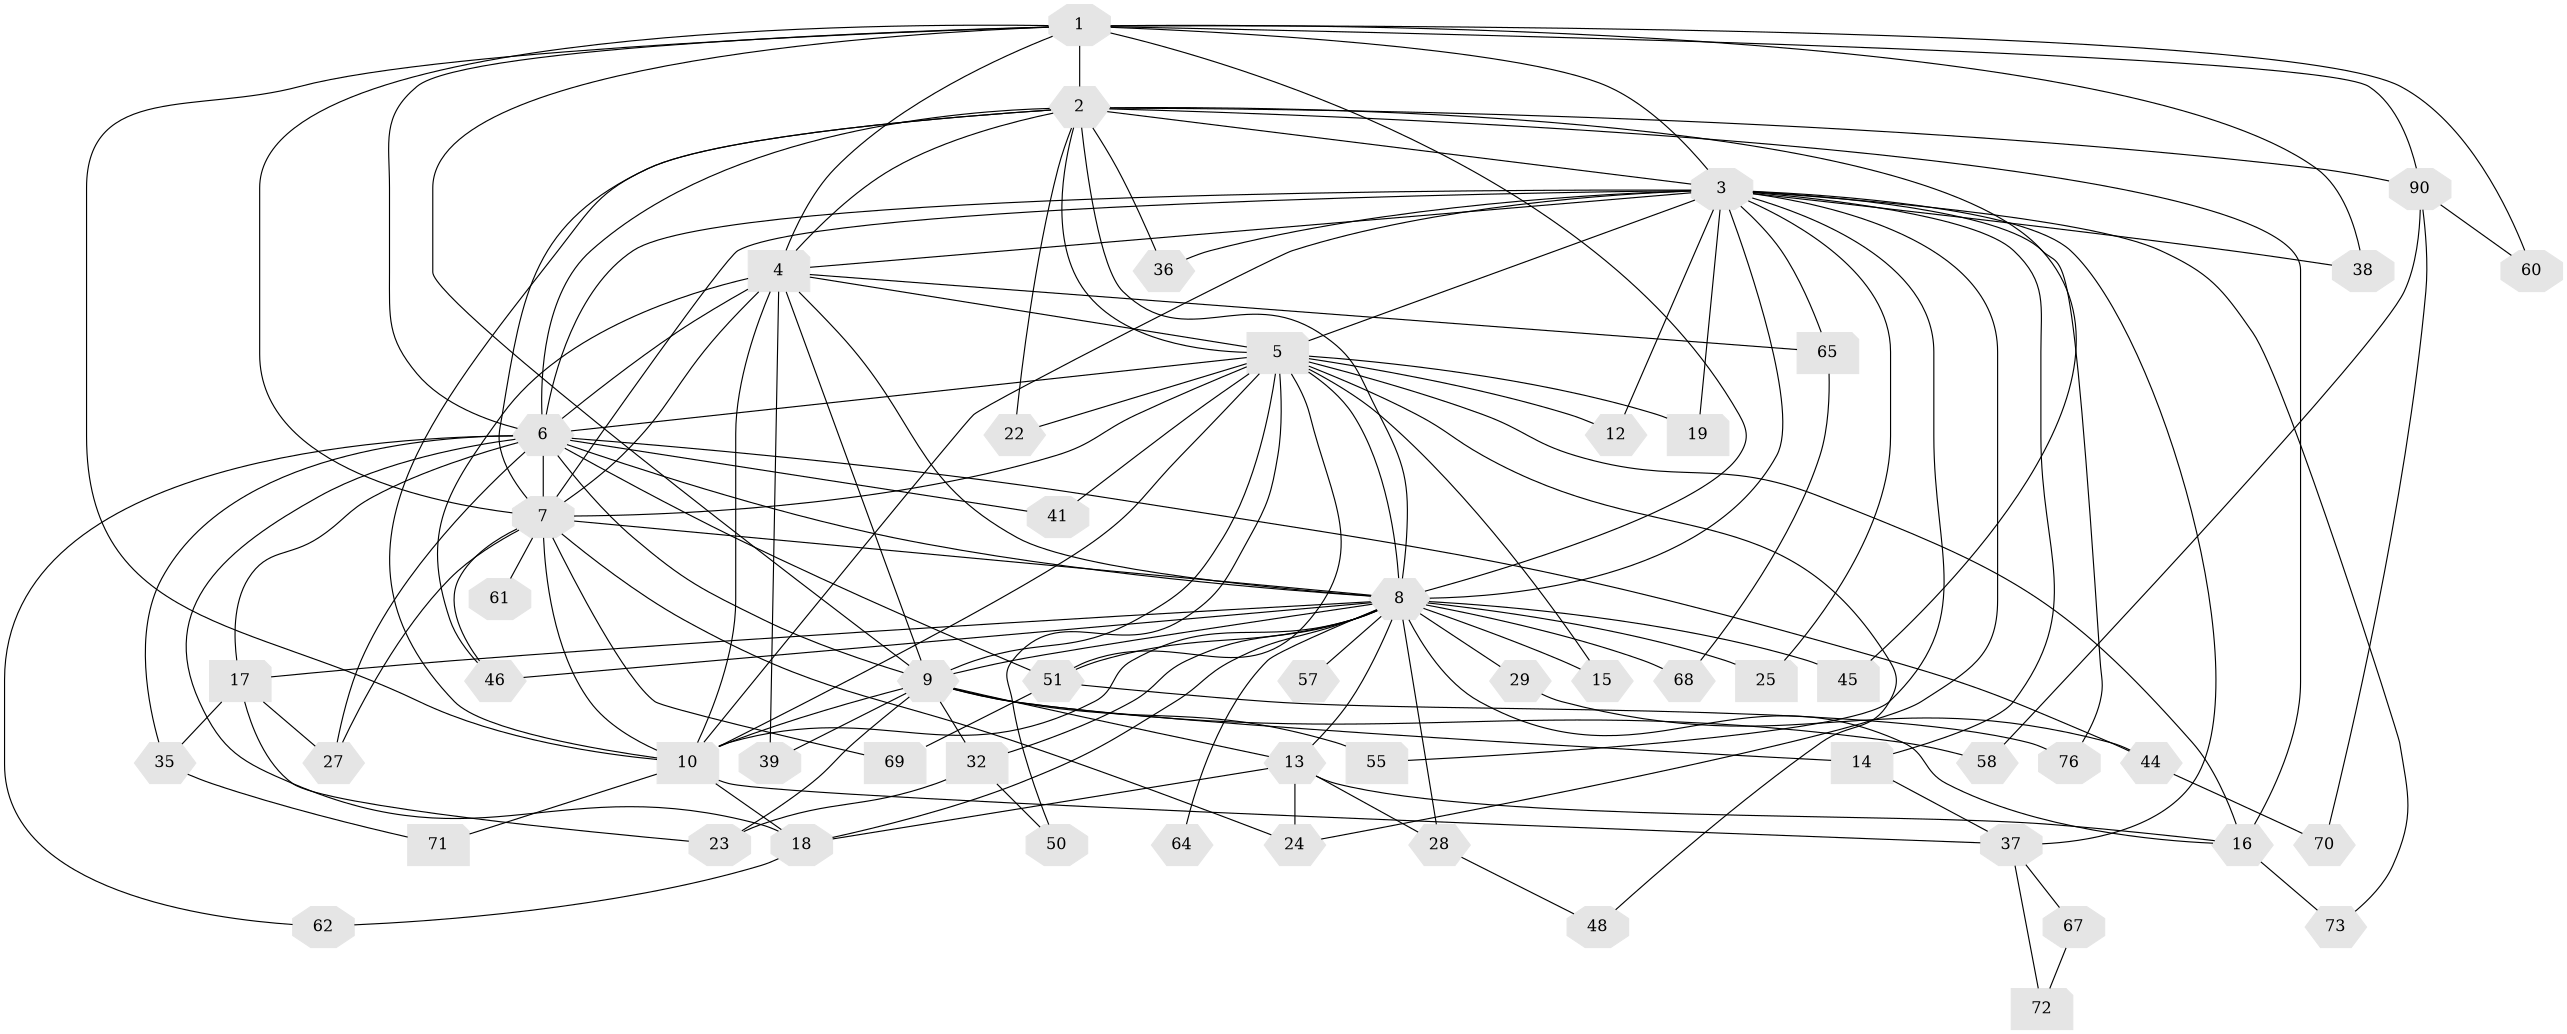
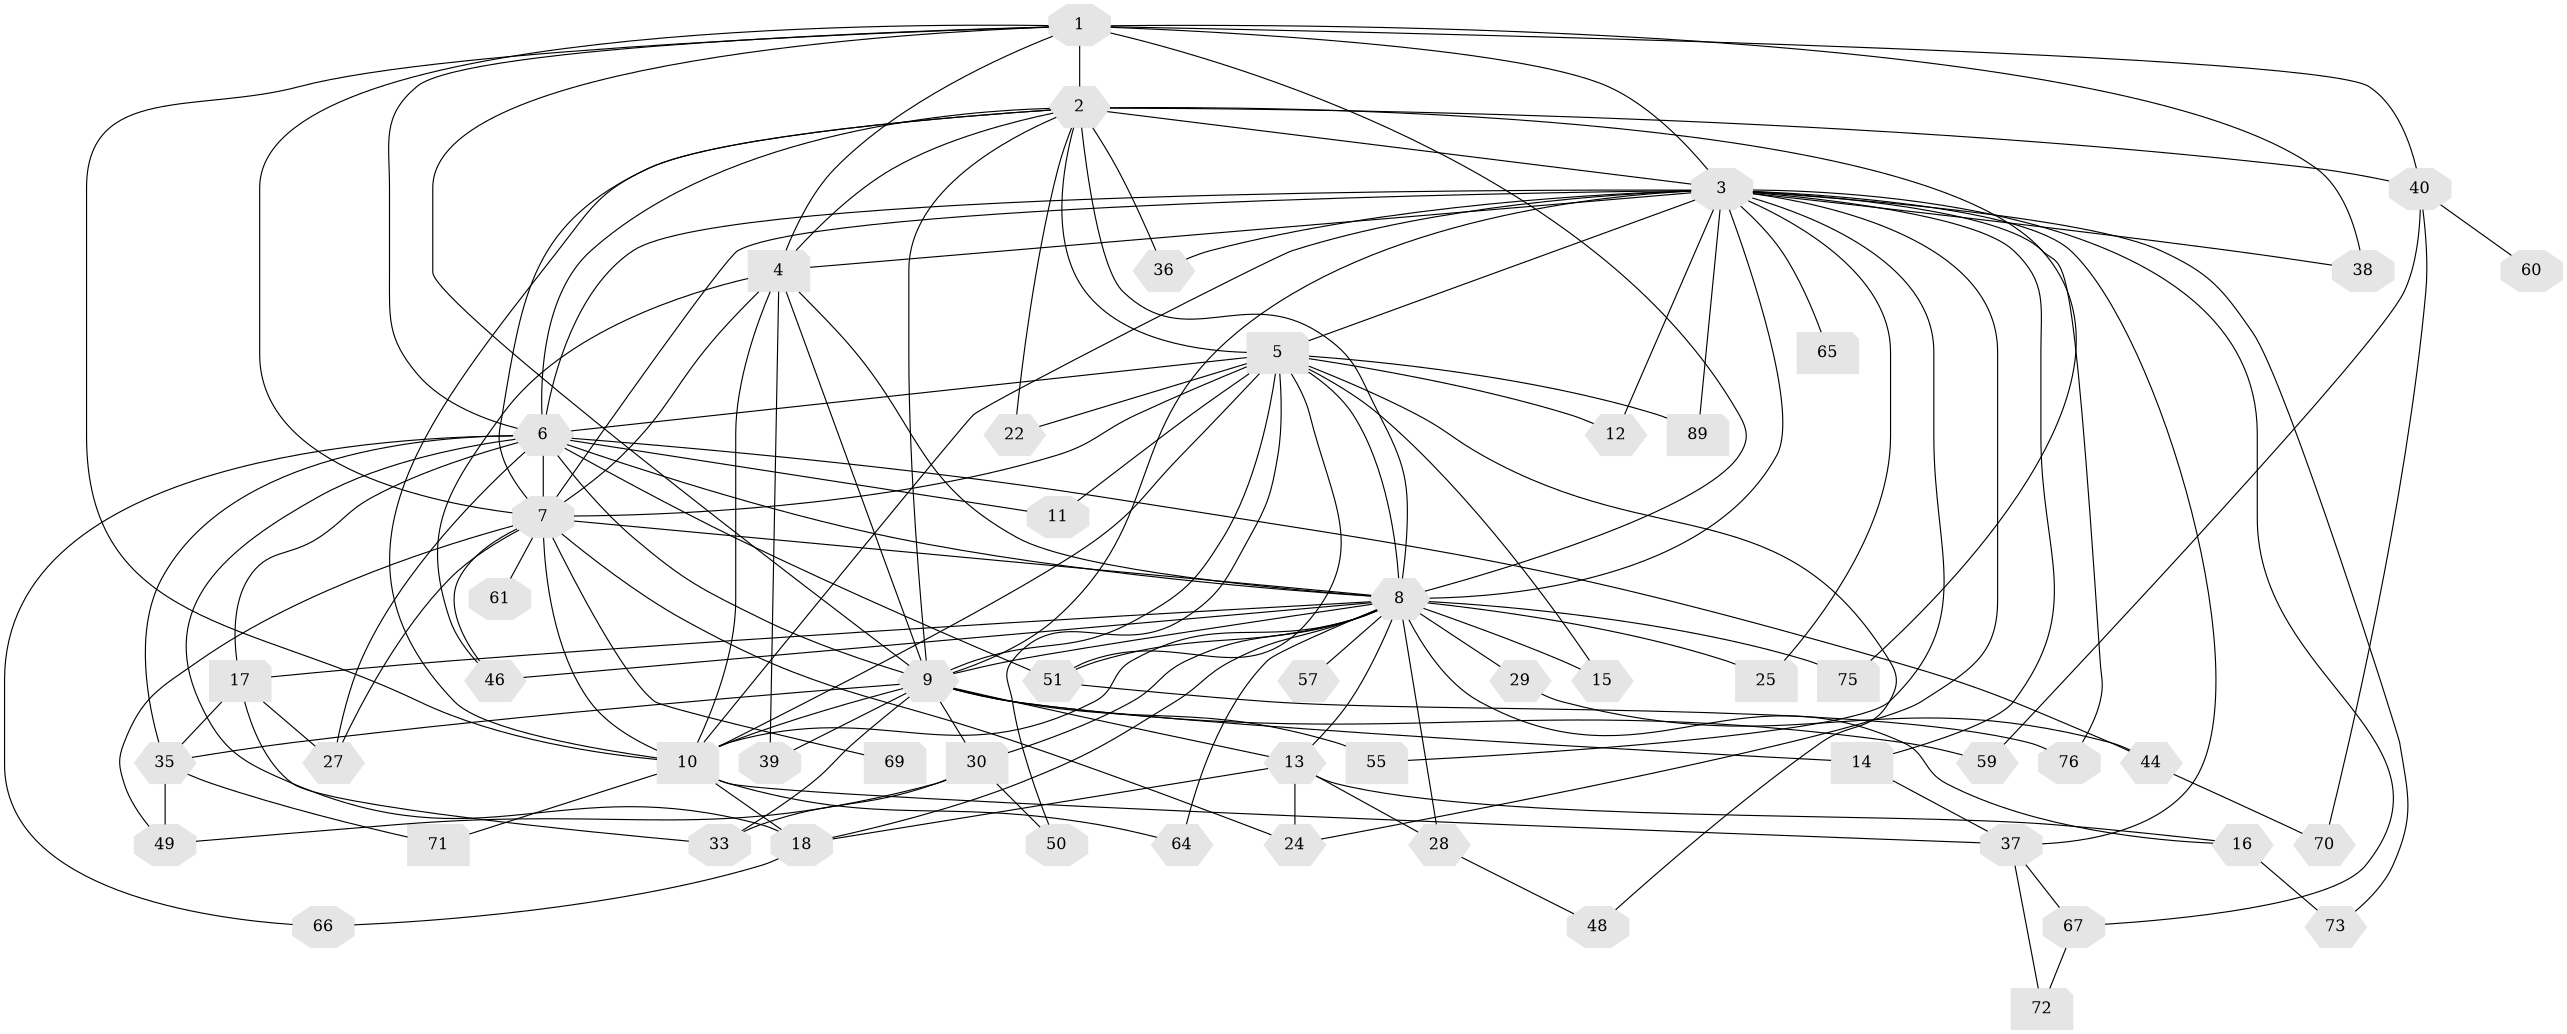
edge "1" -- "60": removed
edge "2" -- "16": now "2" -- "9"
node "90": label "90" -> "40"
edge "4" -- "5": removed
edge "4" -- "65": removed
edge "3" -- "9": added
edge "4" -- "6": removed
node "19": label "19" -> "89"
edge "5" -- "16": removed
edge "3" -- "67": added
node "41": label "41" -> "11"
node "68": removed
node "45": label "45" -> "75"
edge "9" -- "35": added
edge "51" -- "69": removed
node "32": label "32" -> "30"
node "58": label "58" -> "59"
edge "10" -- "64": added
node "49": added
node "23": label "23" -> "33"
node "62": label "62" -> "66"
